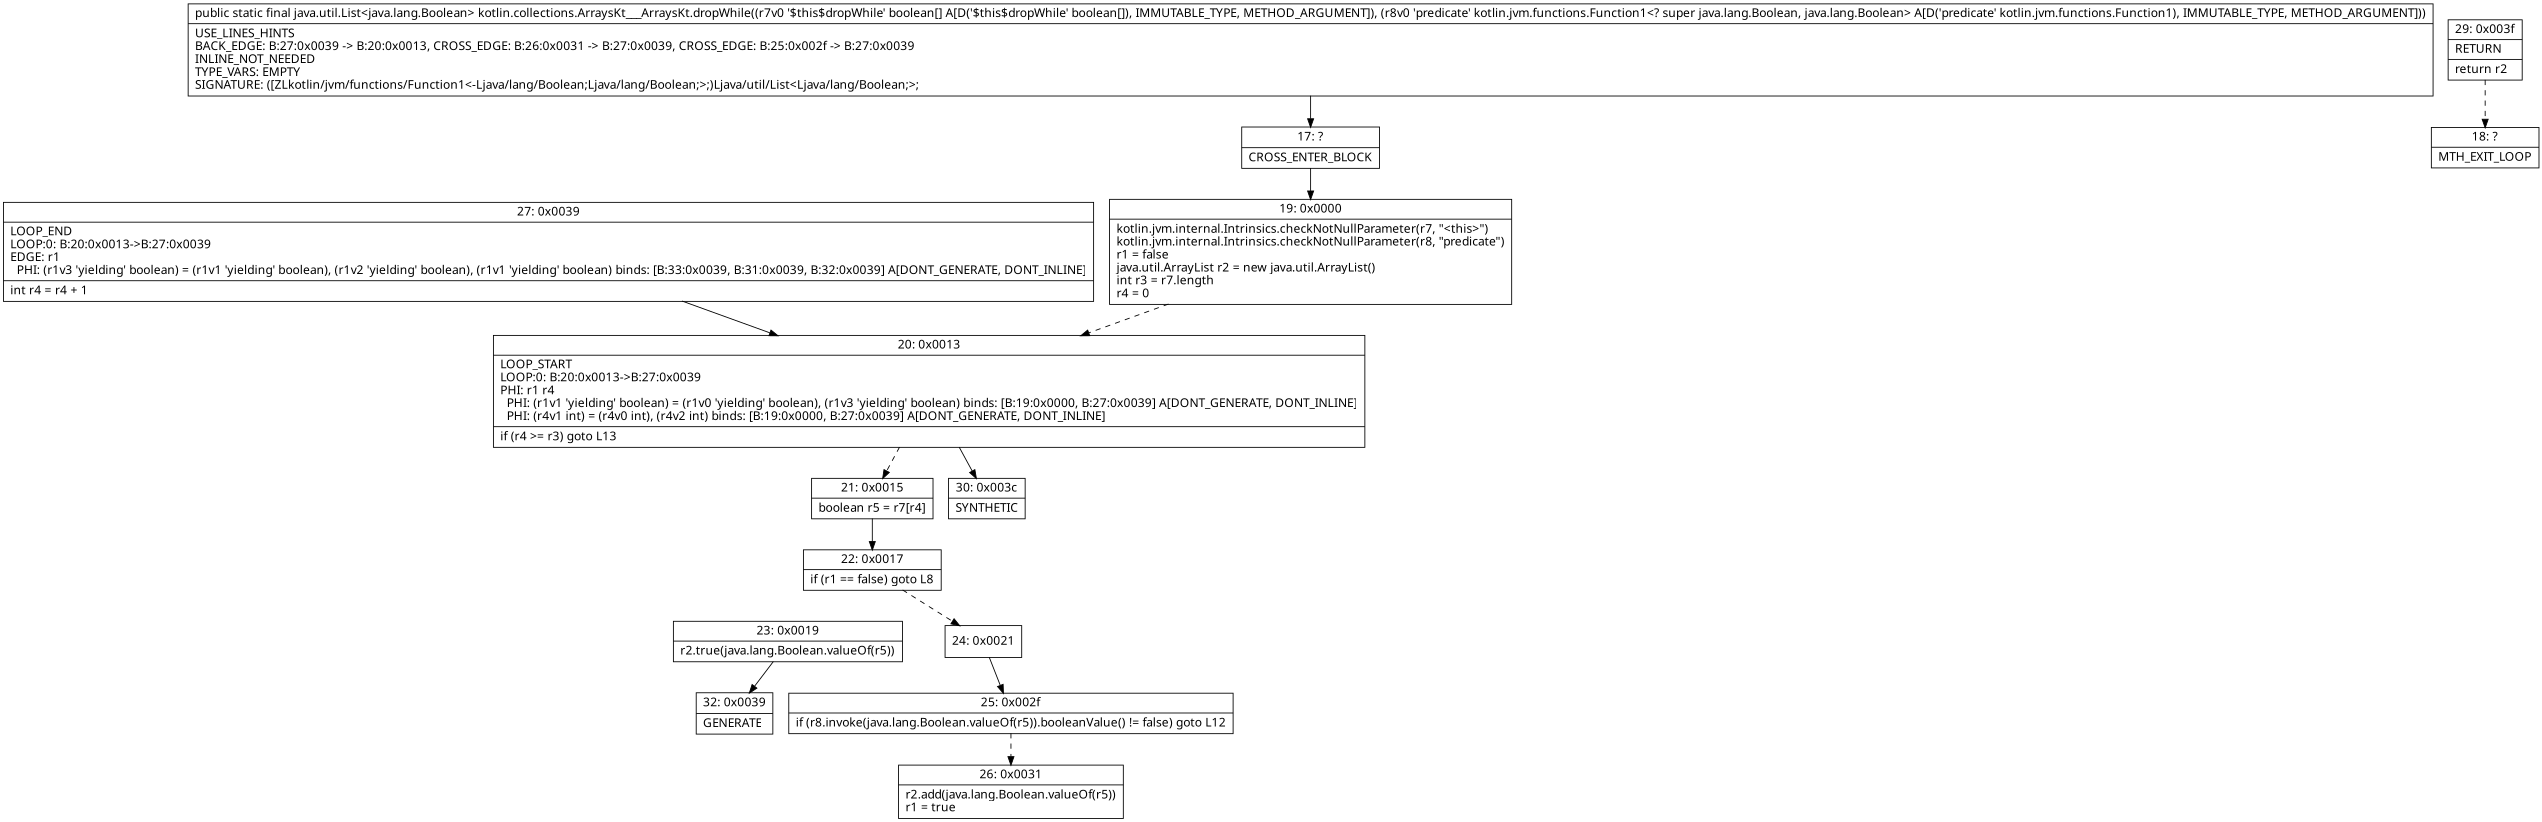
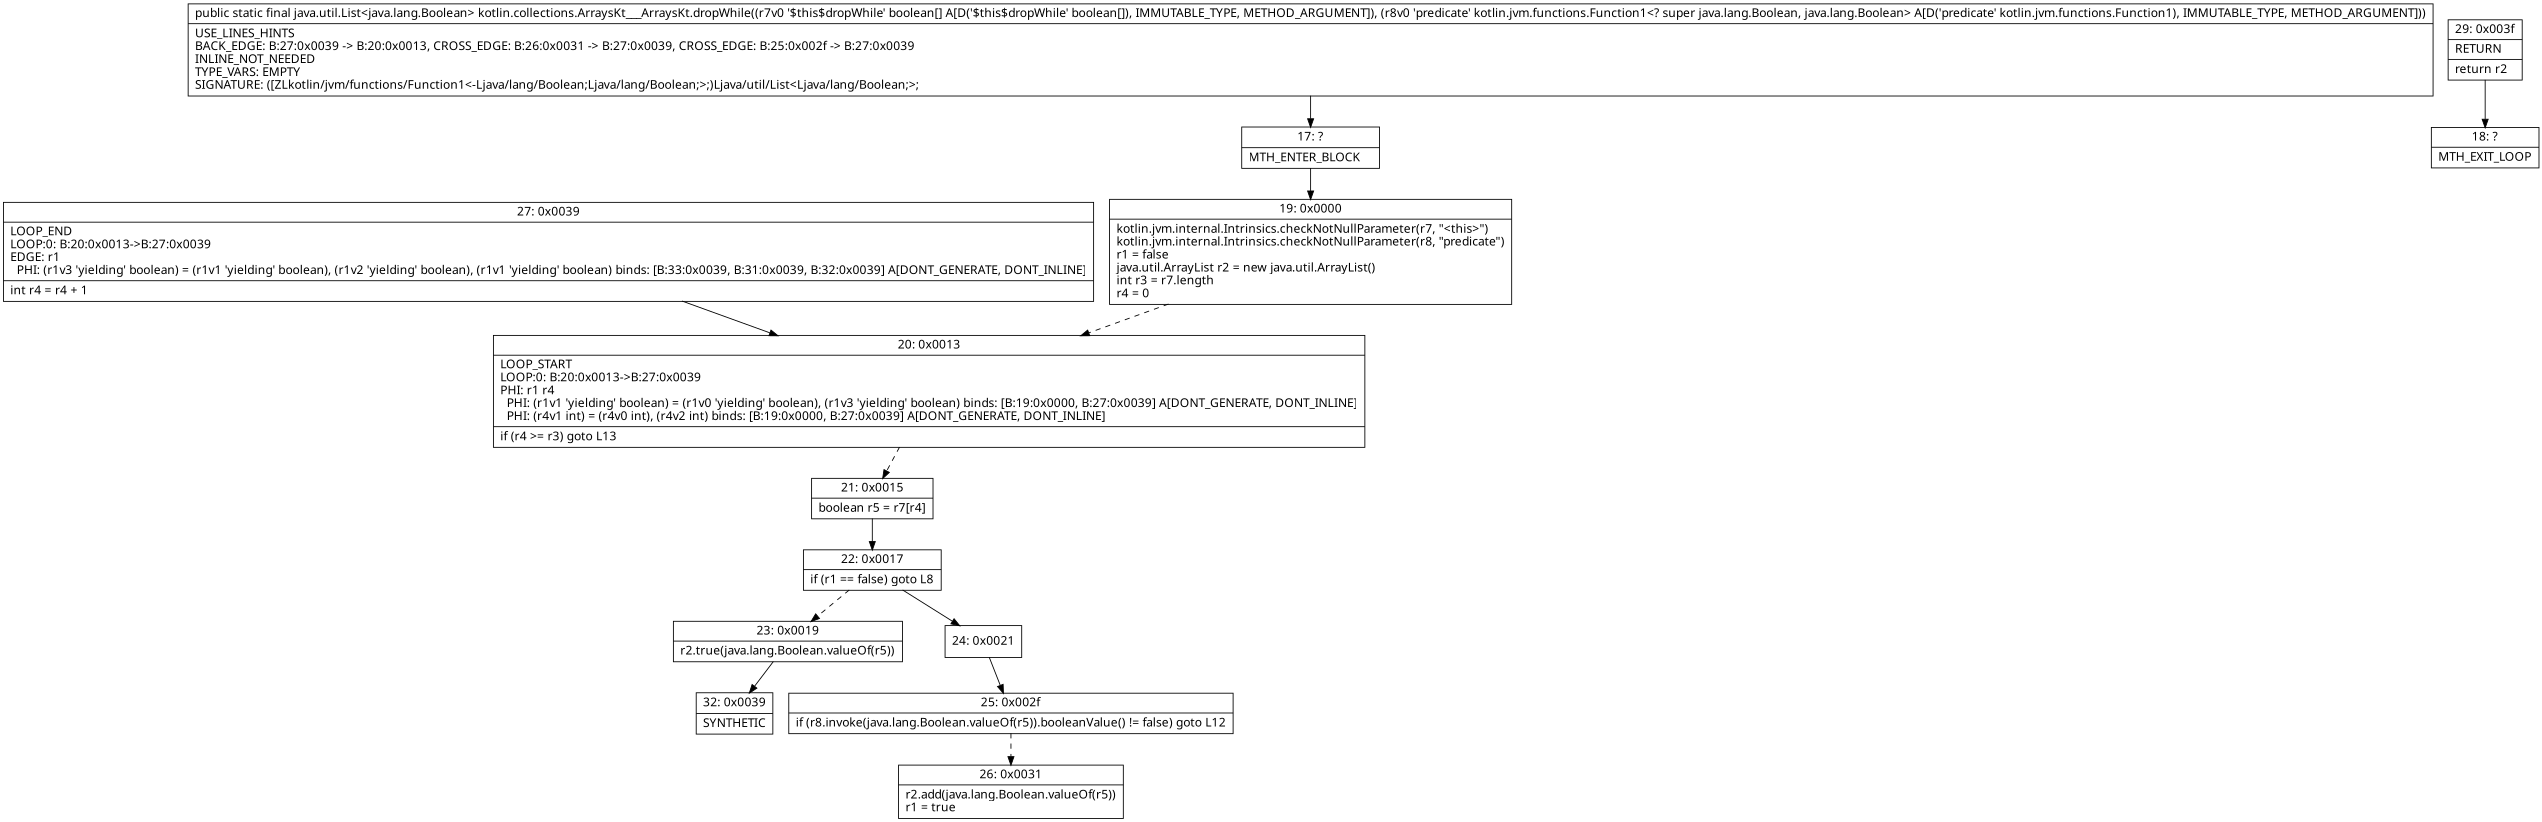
edge "29: 0x003f" -> "18: ?": style dashed -> solid
node "17: ?": text "CROSS_ENTER_BLOCK" -> "MTH_ENTER_BLOCK"
node "30: 0x003c": removed
edge "22: 0x0017" -> "23: 0x0019": added
edge "22: 0x0017" -> "24: 0x0021": style dashed -> solid
node "32: 0x0039": text "GENERATE" -> "SYNTHETIC"
